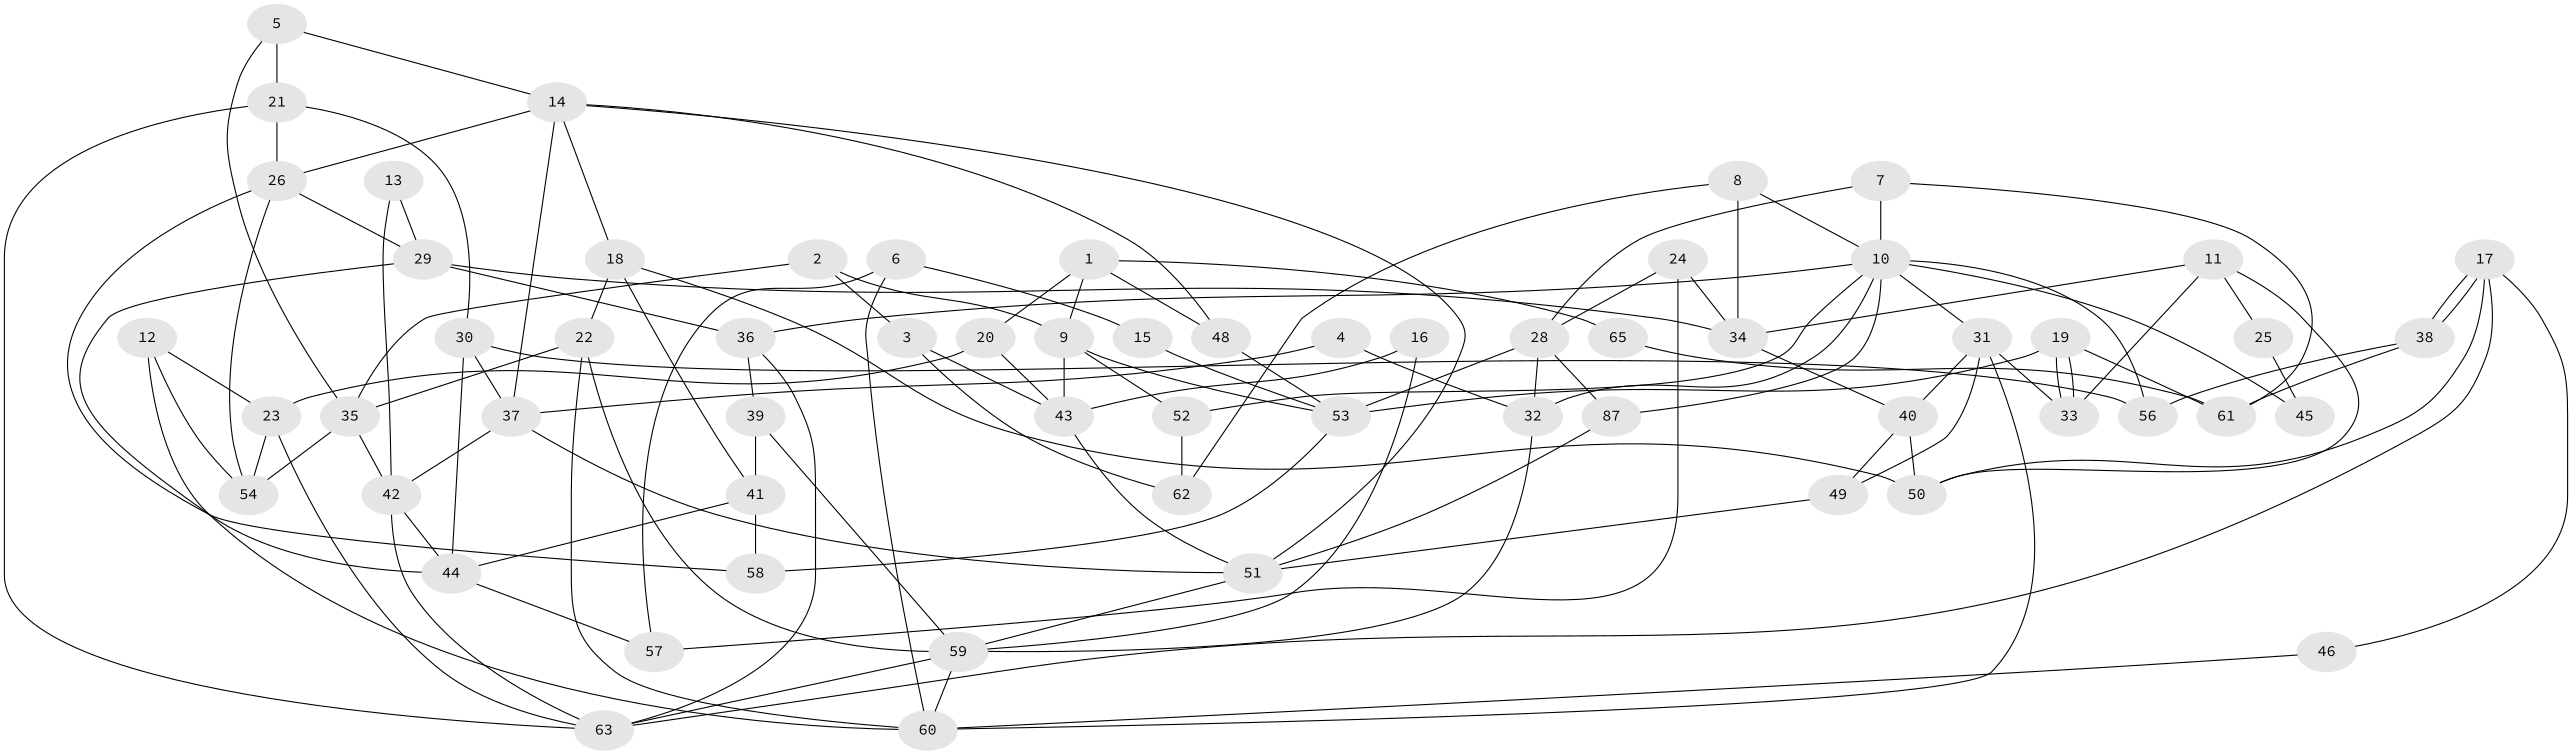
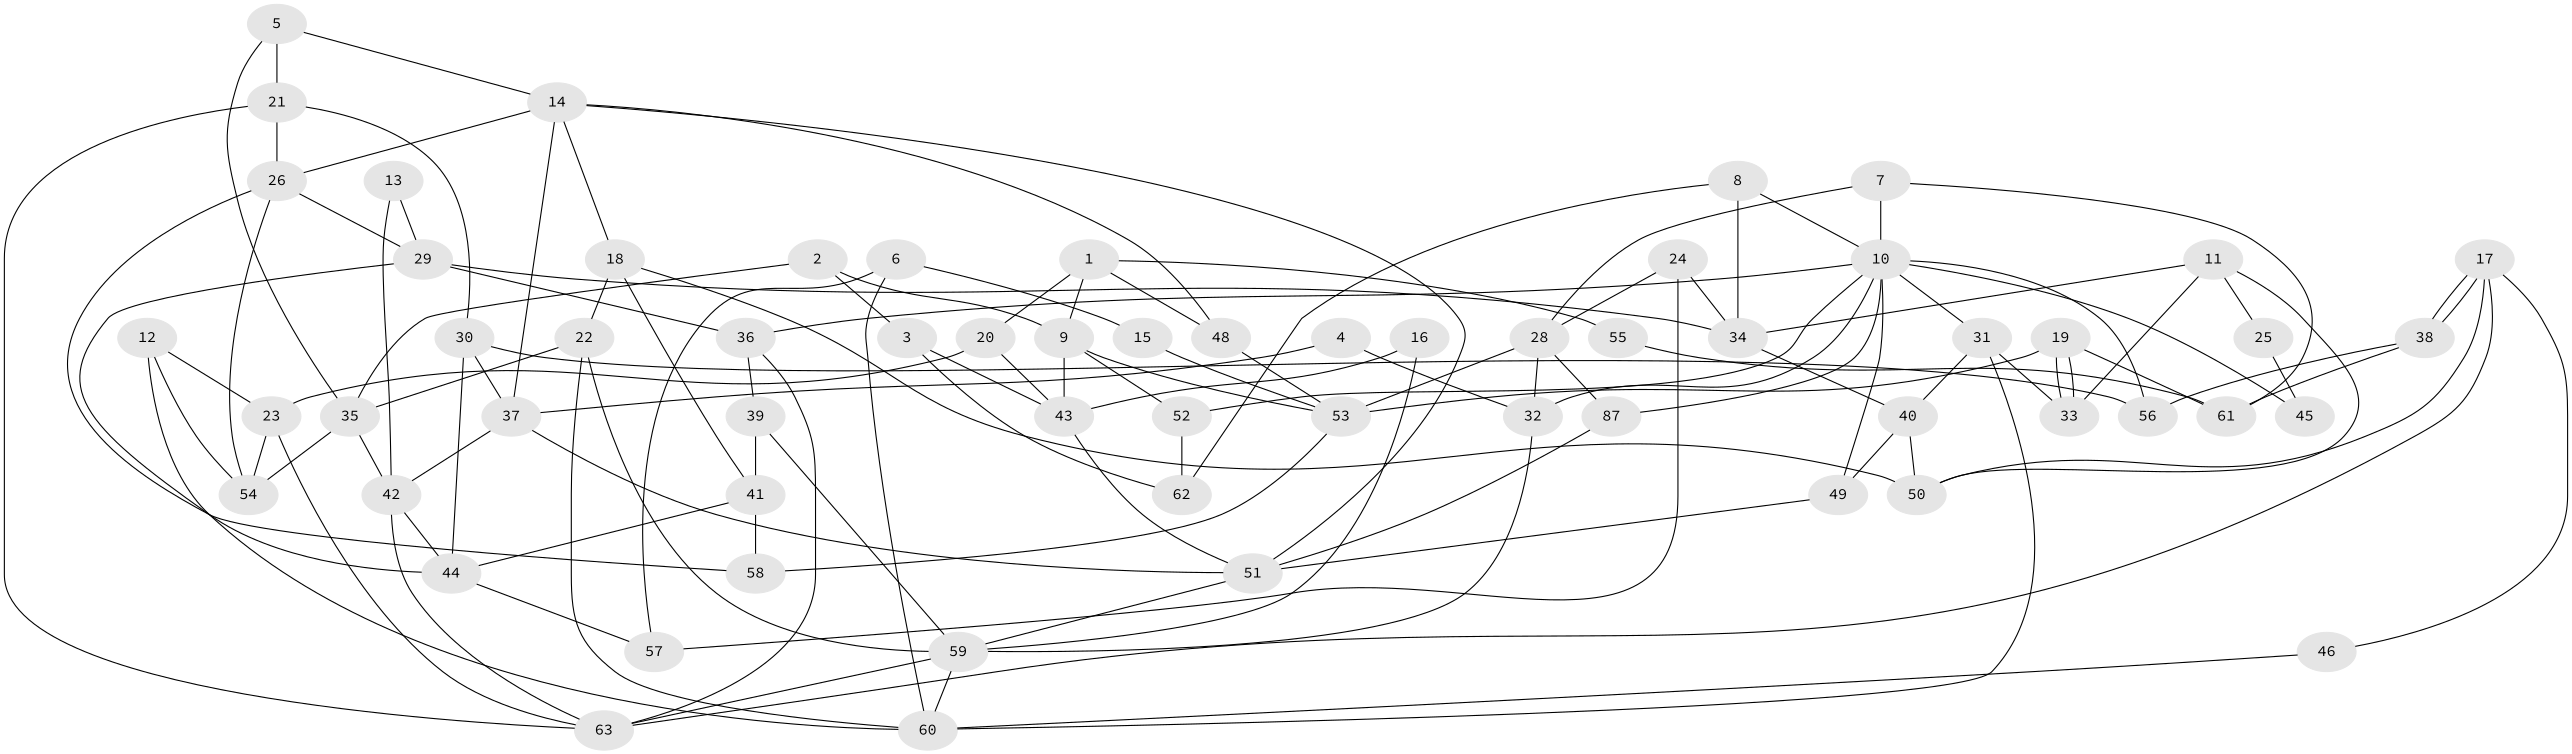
node "65": label "65" -> "55"
edge "31" -- "49": now "10" -- "49"
